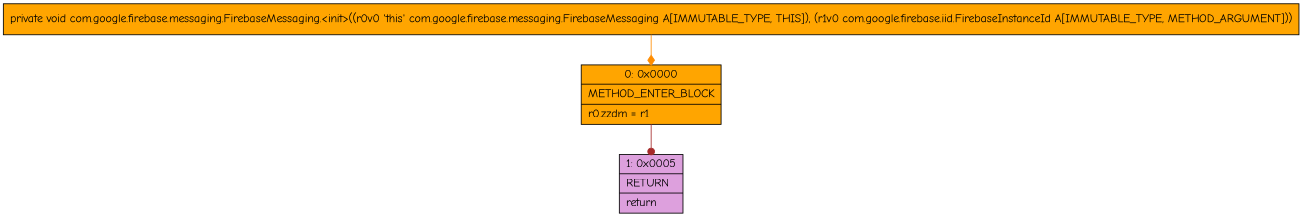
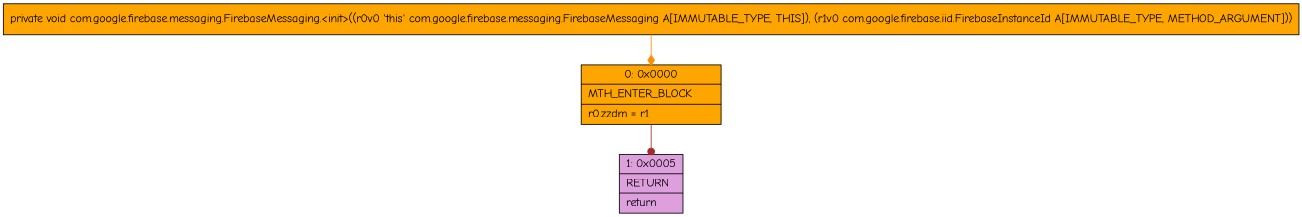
node "0: 0x0000": text "METHOD_ENTER_BLOCK" -> "MTH_ENTER_BLOCK"
